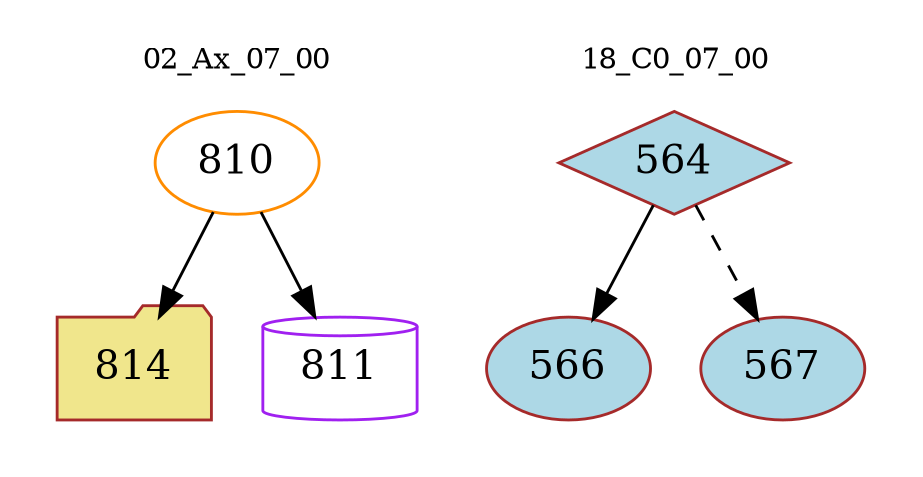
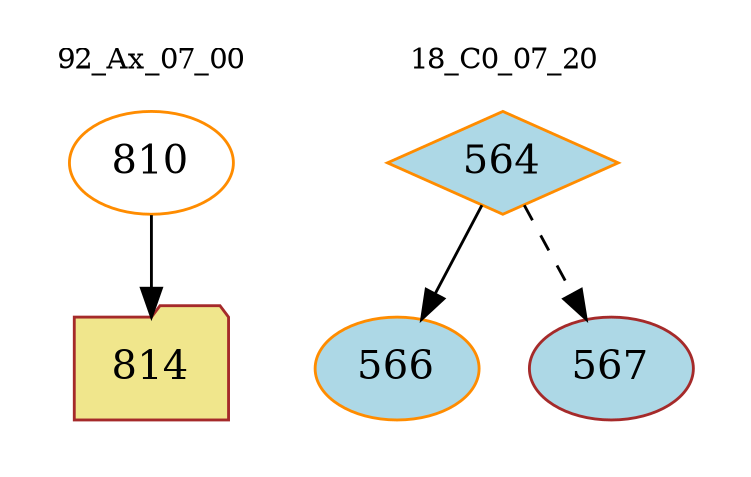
cluster "02_Ax_07_00": label "02_Ax_07_00" -> "92_Ax_07_00"
cluster "18_C0_07_00": label "18_C0_07_00" -> "18_C0_07_20"
node "564": color brown -> darkorange
node "811": removed
node "566": color brown -> darkorange
